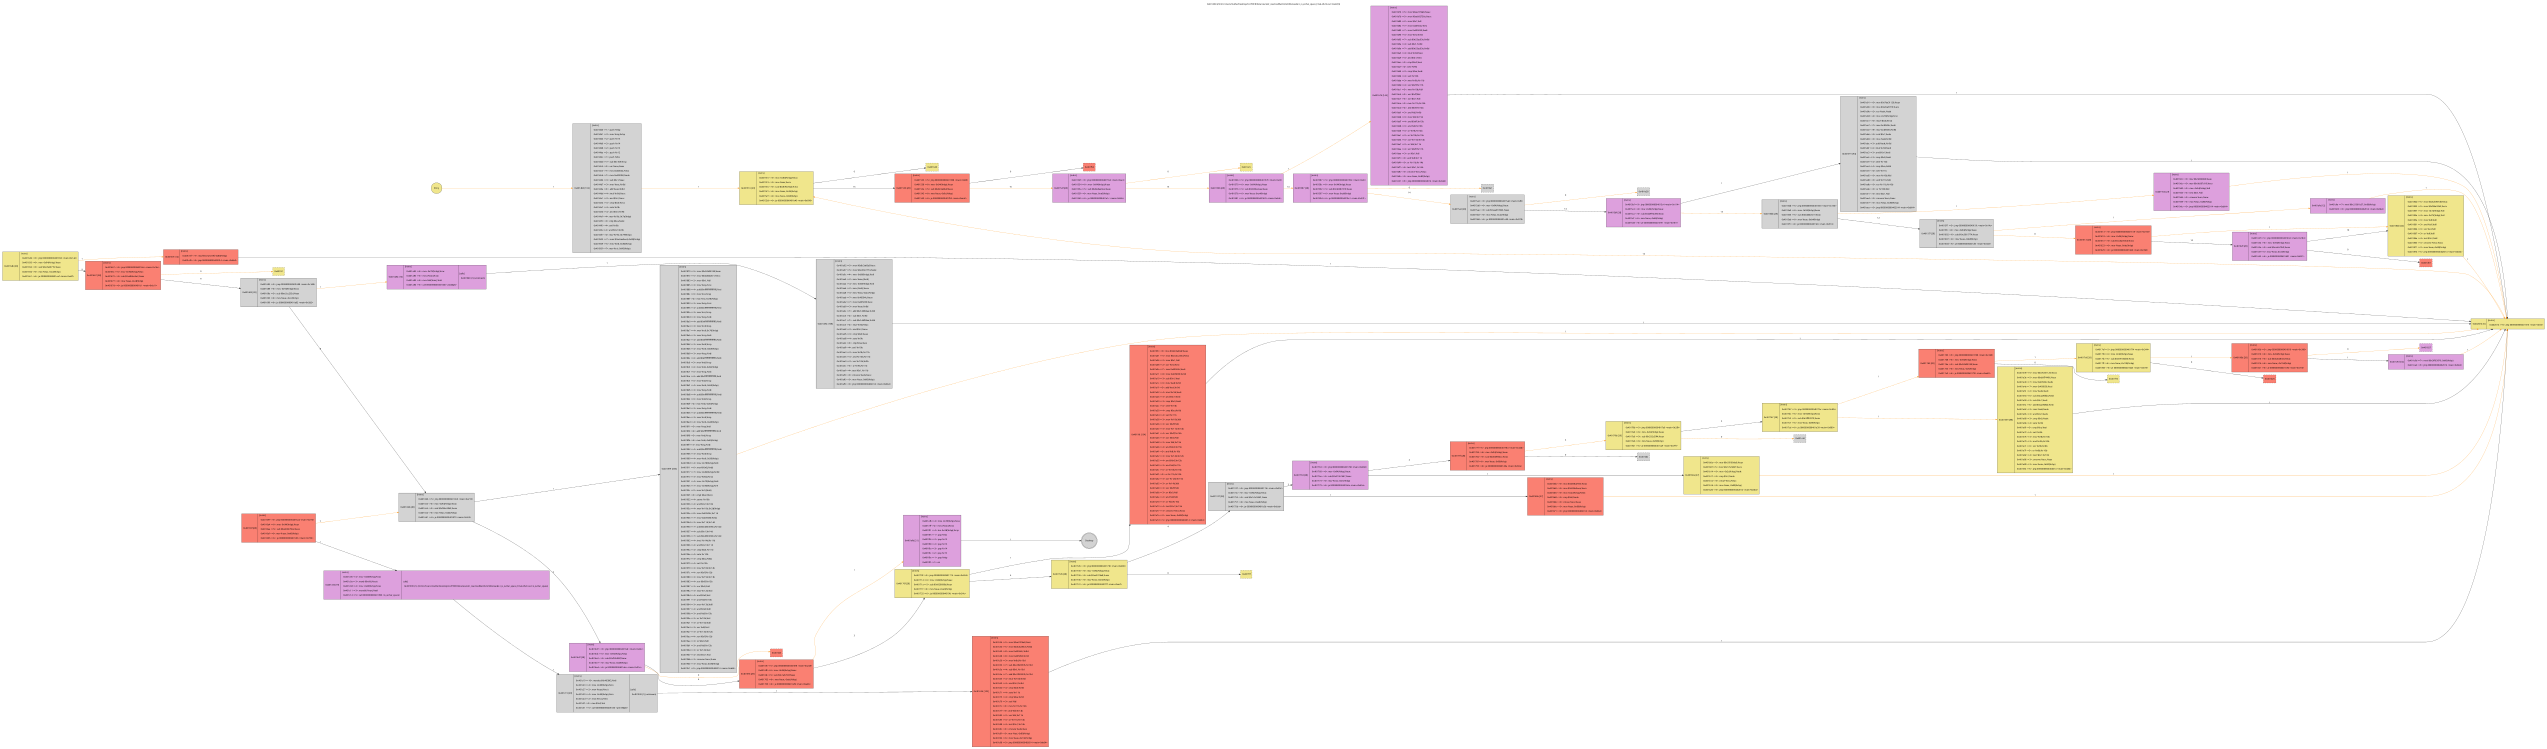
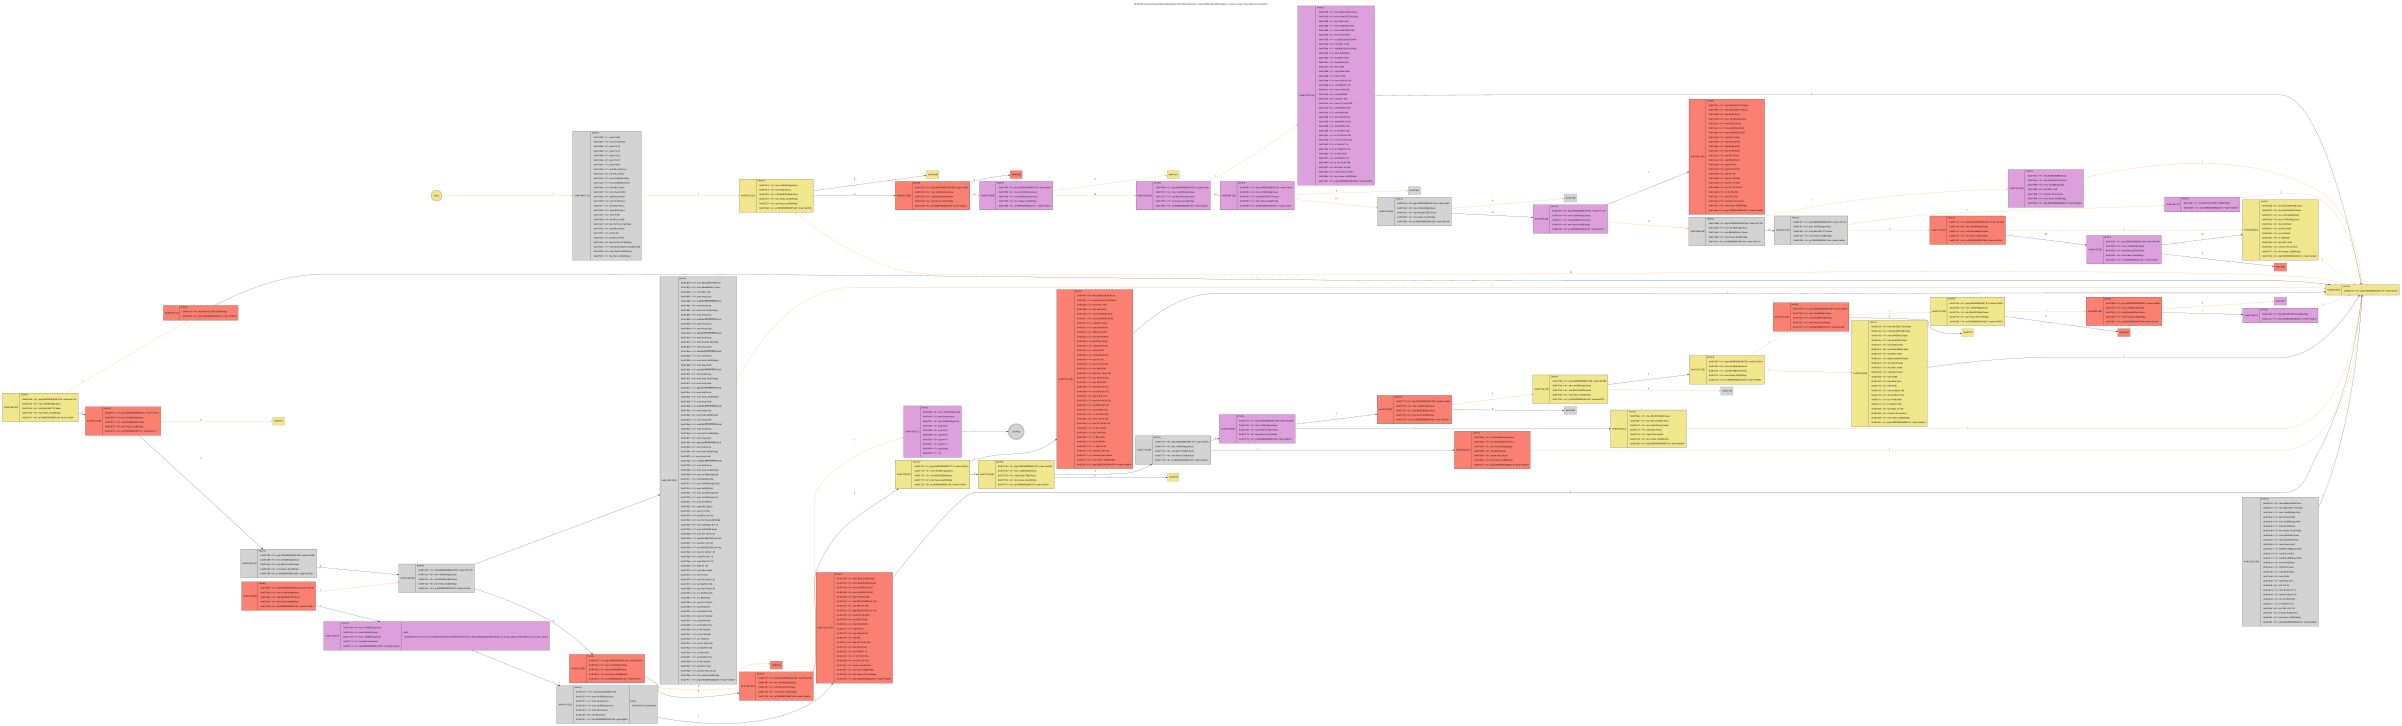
node "0x401e91 [94]": fillcolor lightgrey -> salmon
edge "0x401e91 [94]" -> "0x402014 [5]": removed, label "1"
node "0x401a82 [16]": removed
node "0x4016d7 [28]": fillcolor plum -> salmon
